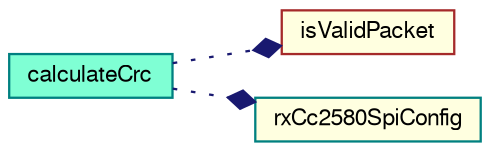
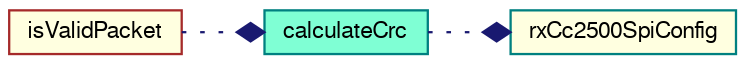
edge "calculateCrc" -> "isValidPacket": reversed
node "rxCc2580SpiConfig": label "rxCc2580SpiConfig" -> "rxCc2500SpiConfig"
